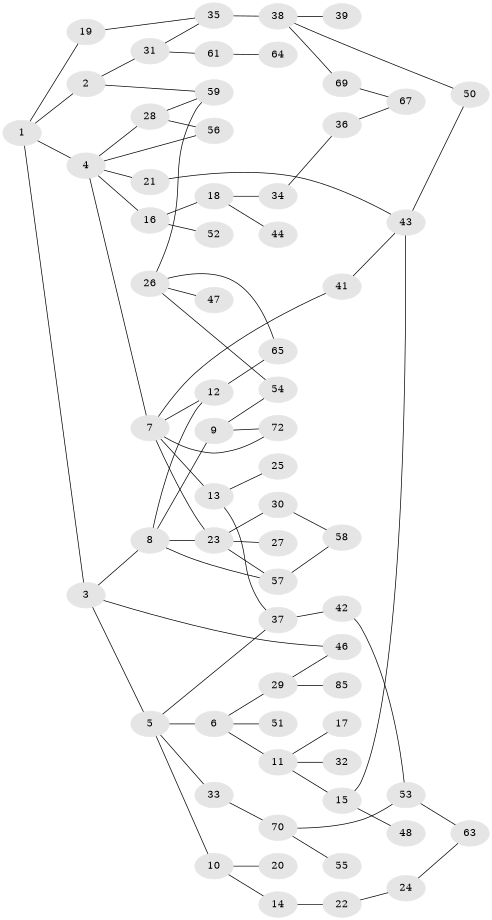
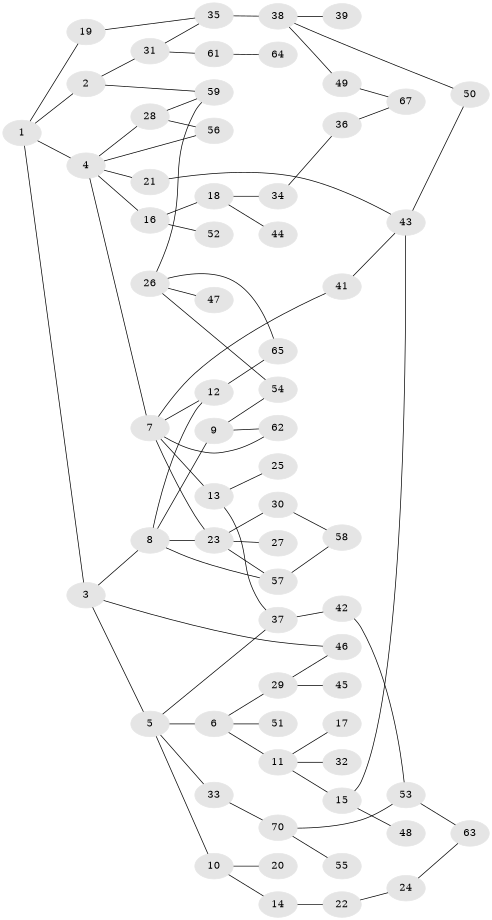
node "69": label "69" -> "49"
node "72": label "72" -> "62"
node "85": label "85" -> "45"
